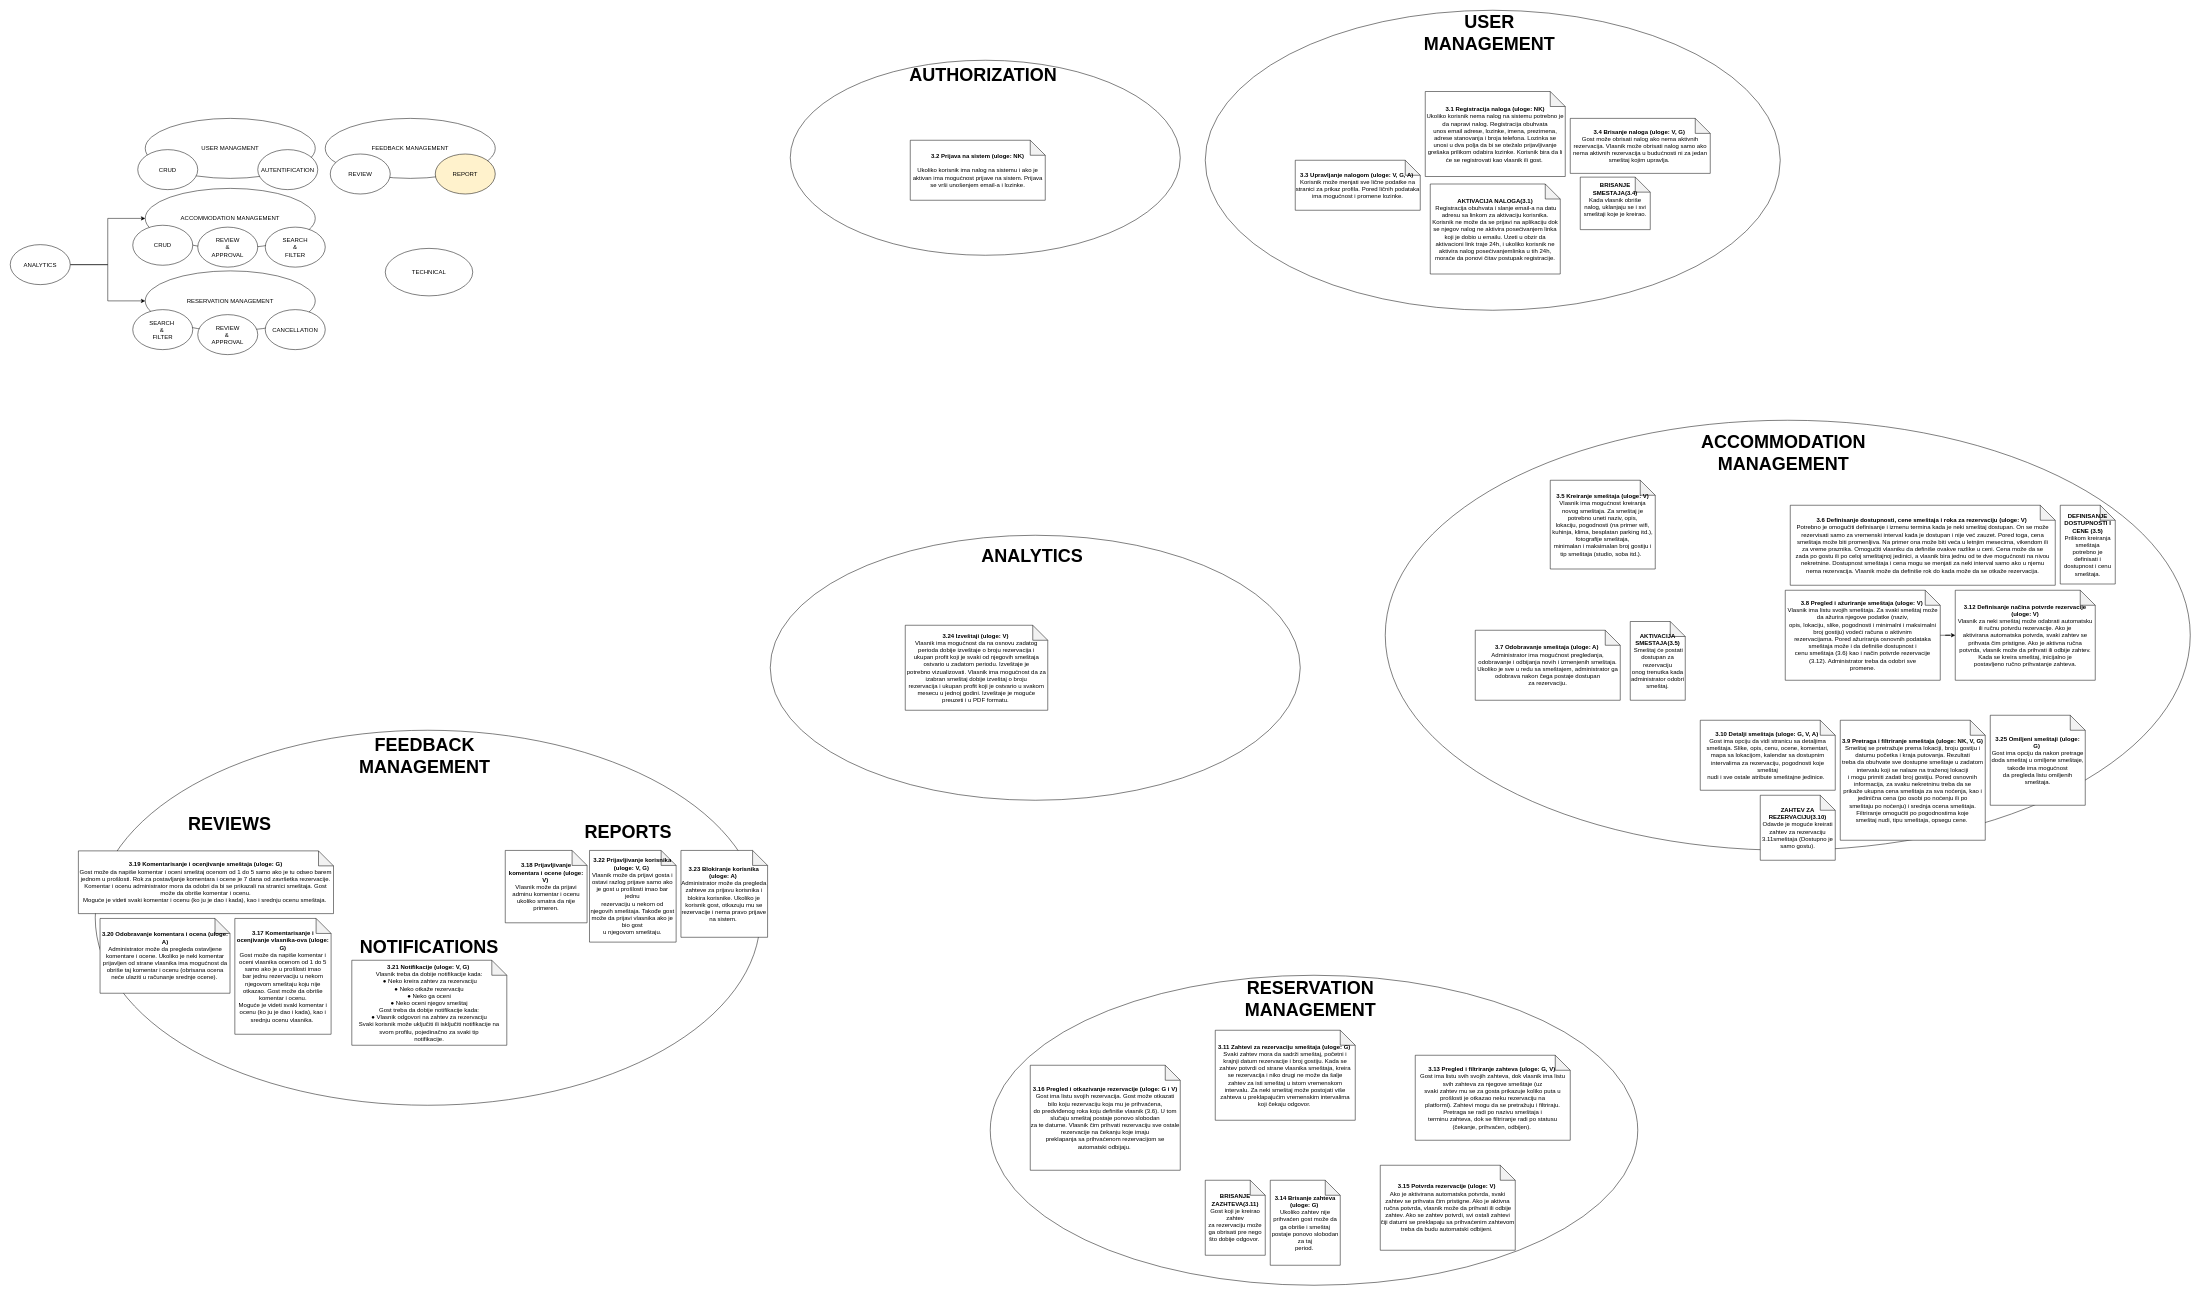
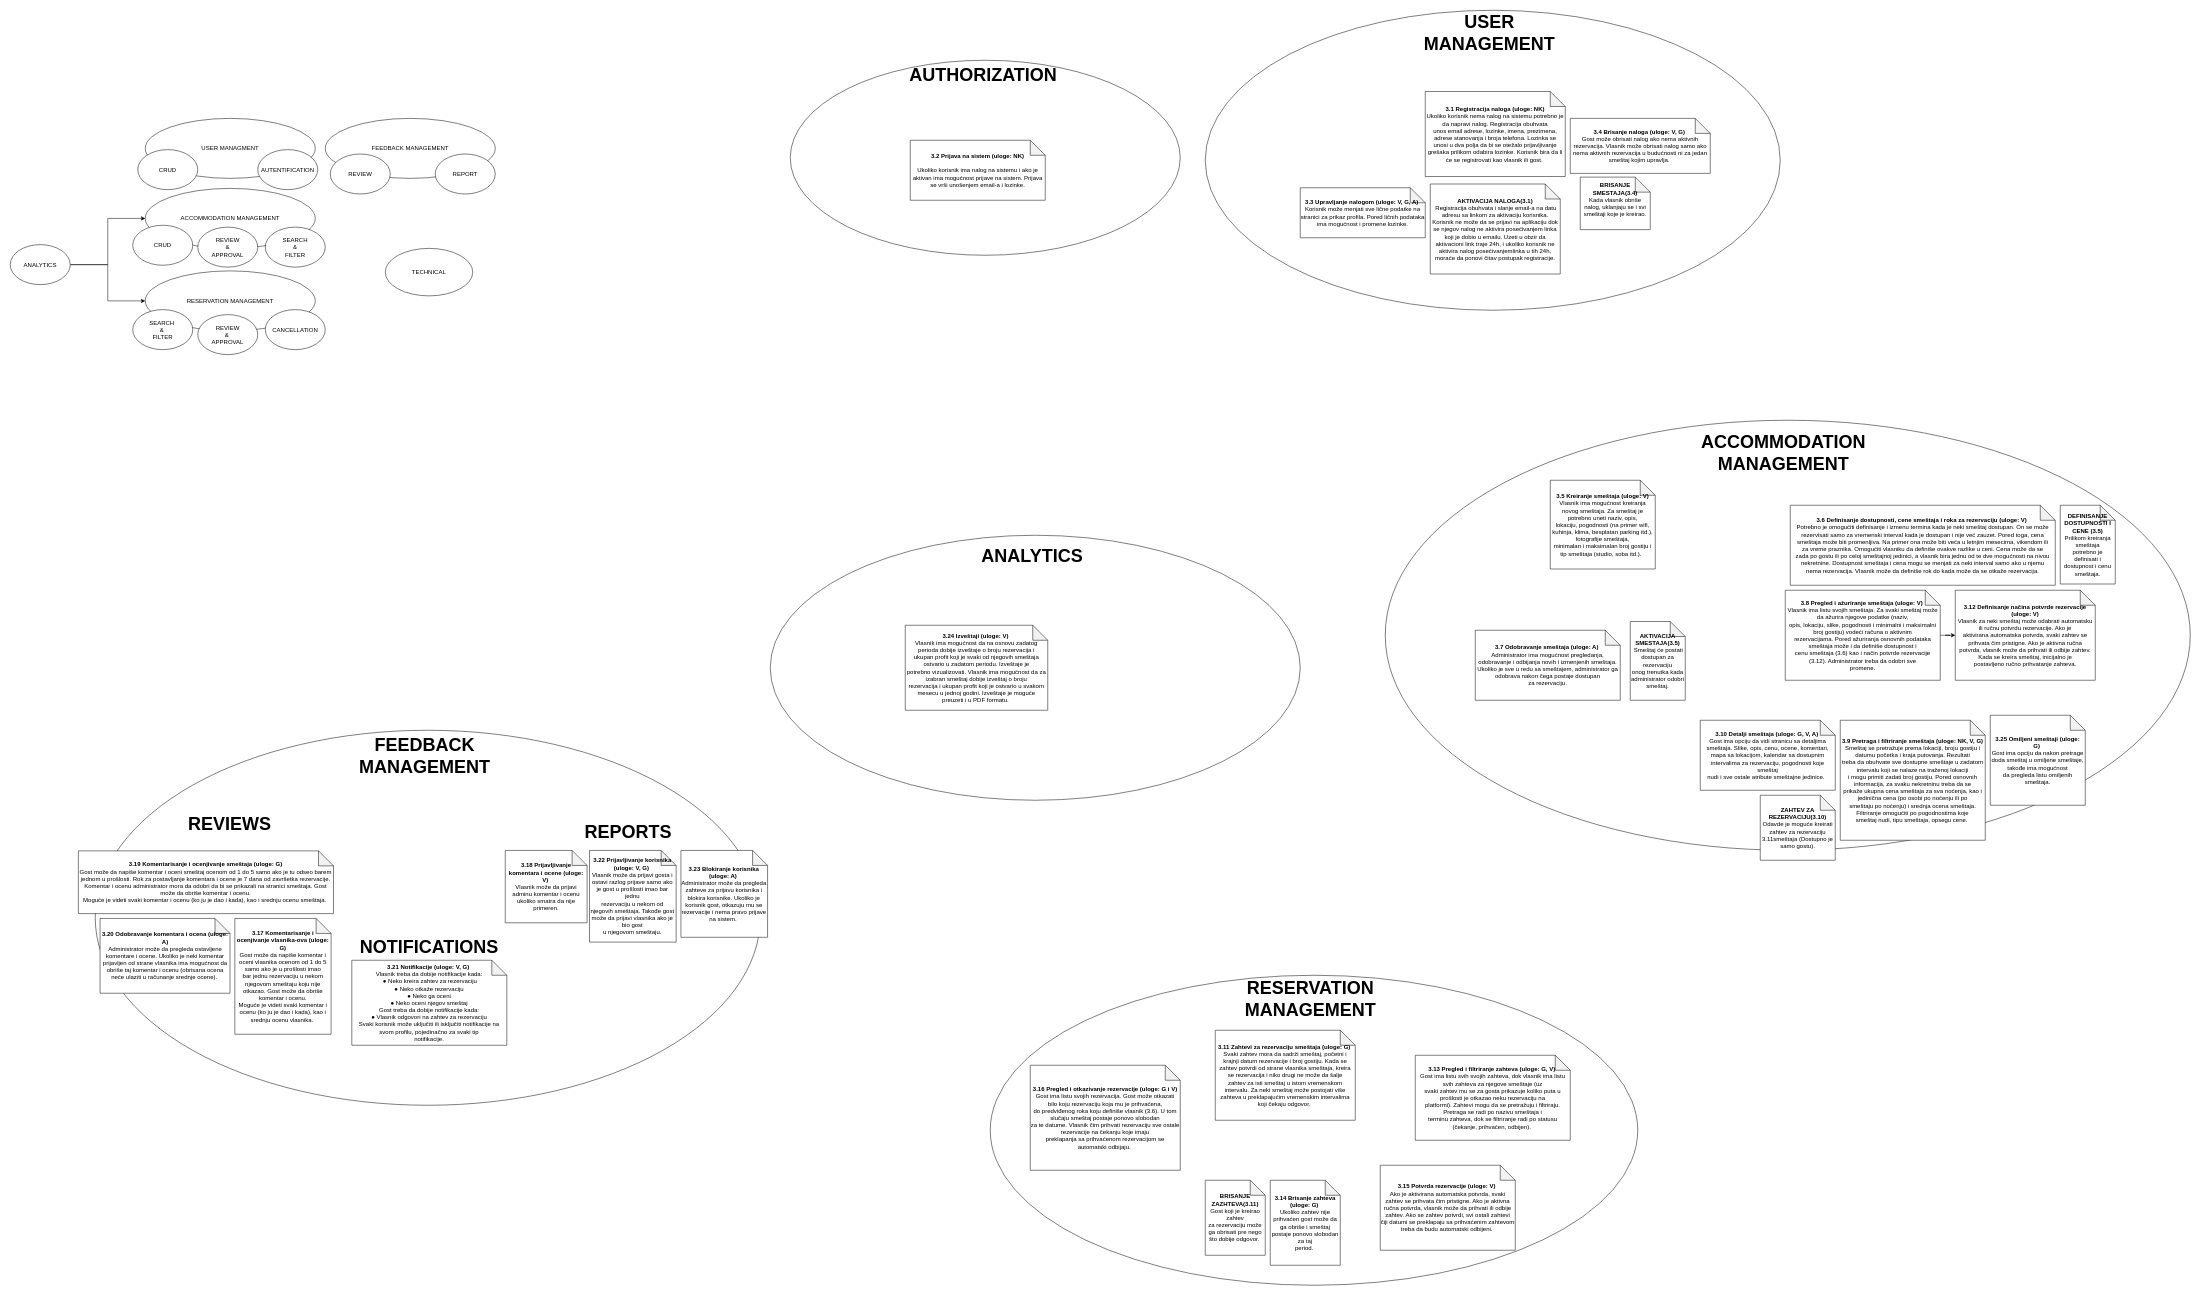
node "REPORT": fillcolor #fff2cc -> #ffffff
node "3.3 Upravljanje nalogom (uloge: V, G, A) Korisnik može menjati sve lične podatke na stranici za prikaz profila. Pored ličnih podataka ima mogućnost i promene lozinke.": moved (1358, 185) -> (1363, 213)
